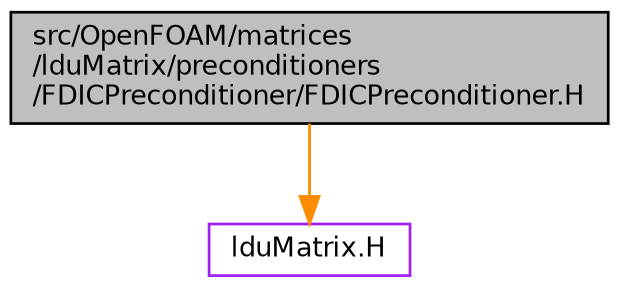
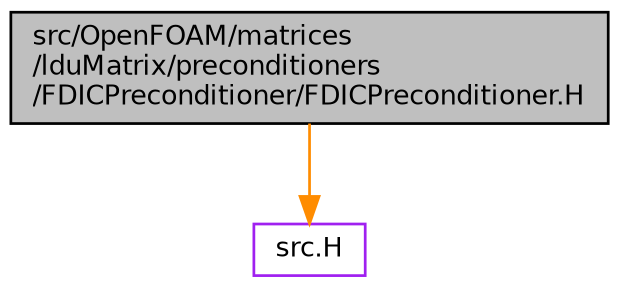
node "lduMatrix.H": label "lduMatrix.H" -> "src.H"
